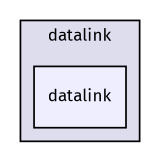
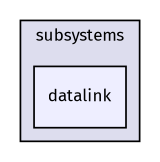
cluster "datalink": label "datalink" -> "subsystems"
